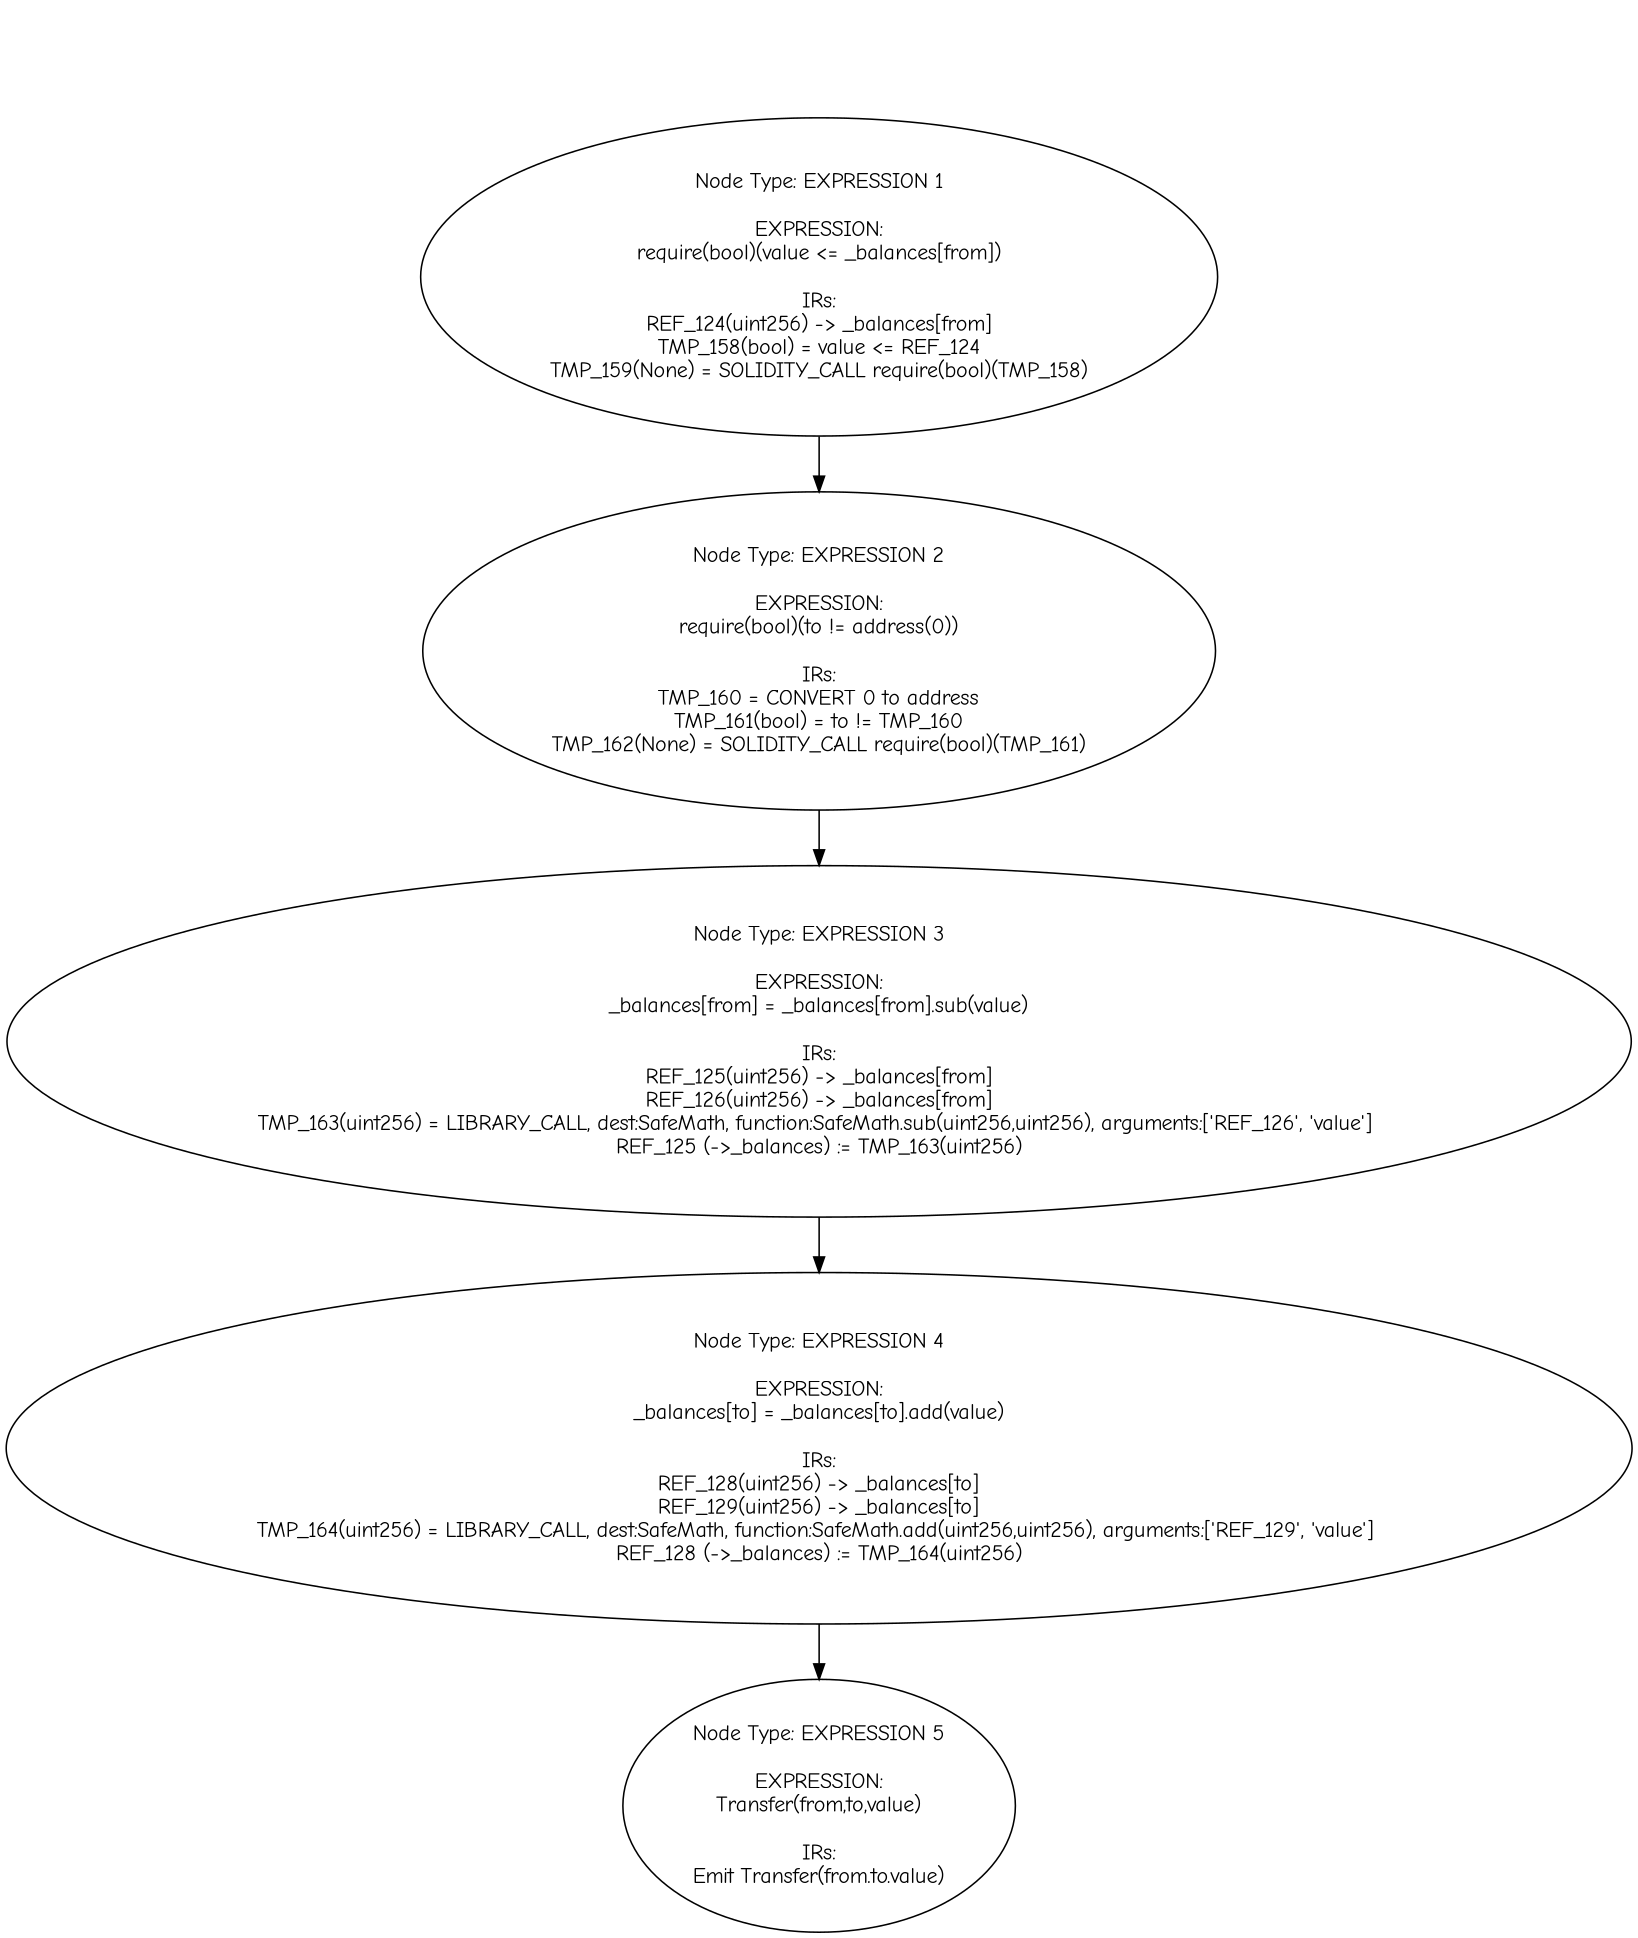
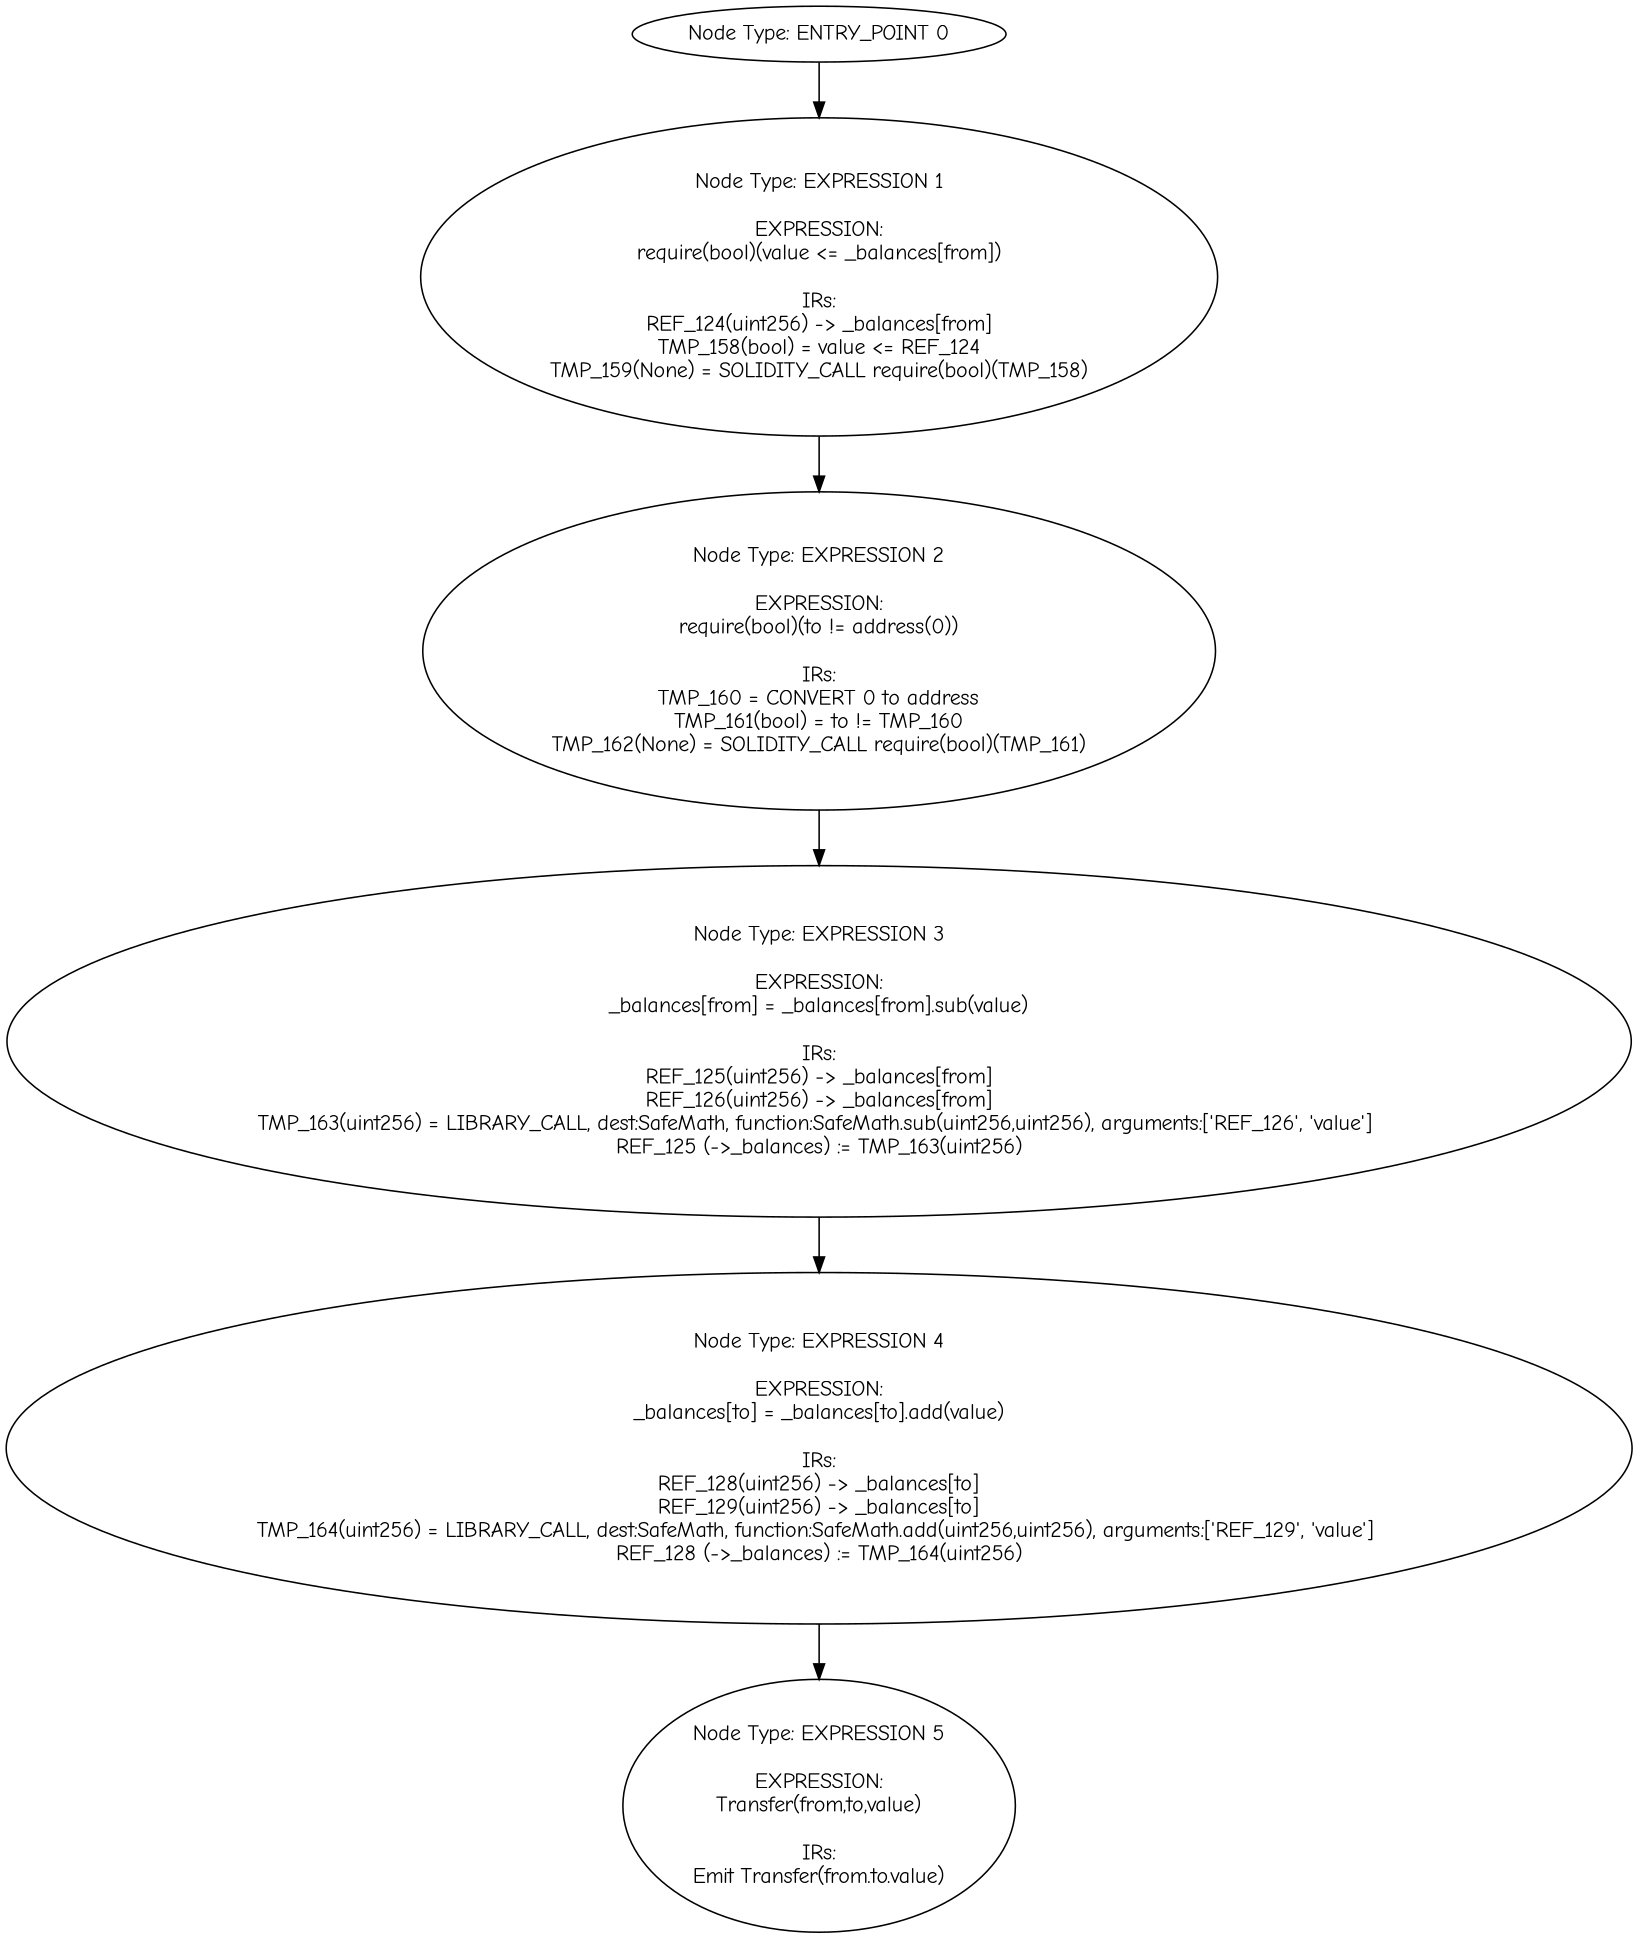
node "Node Type: ENTRY_POINT 0": added
